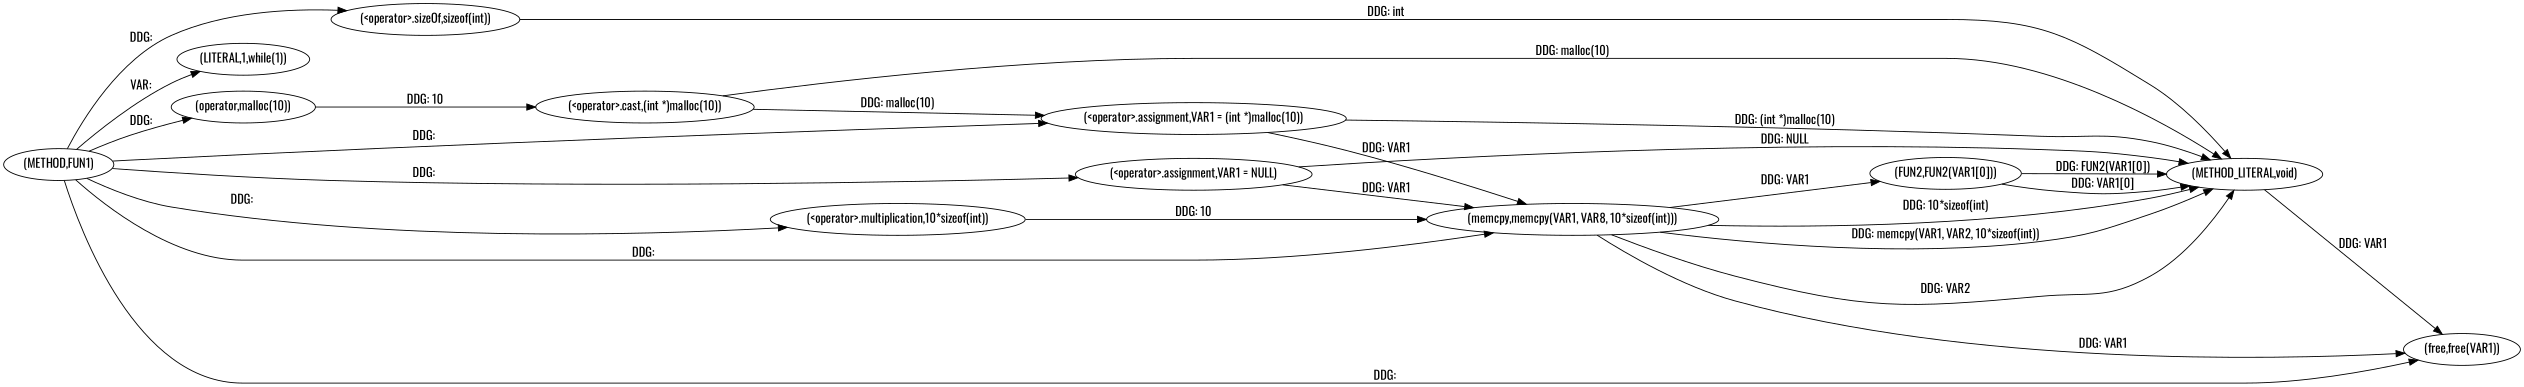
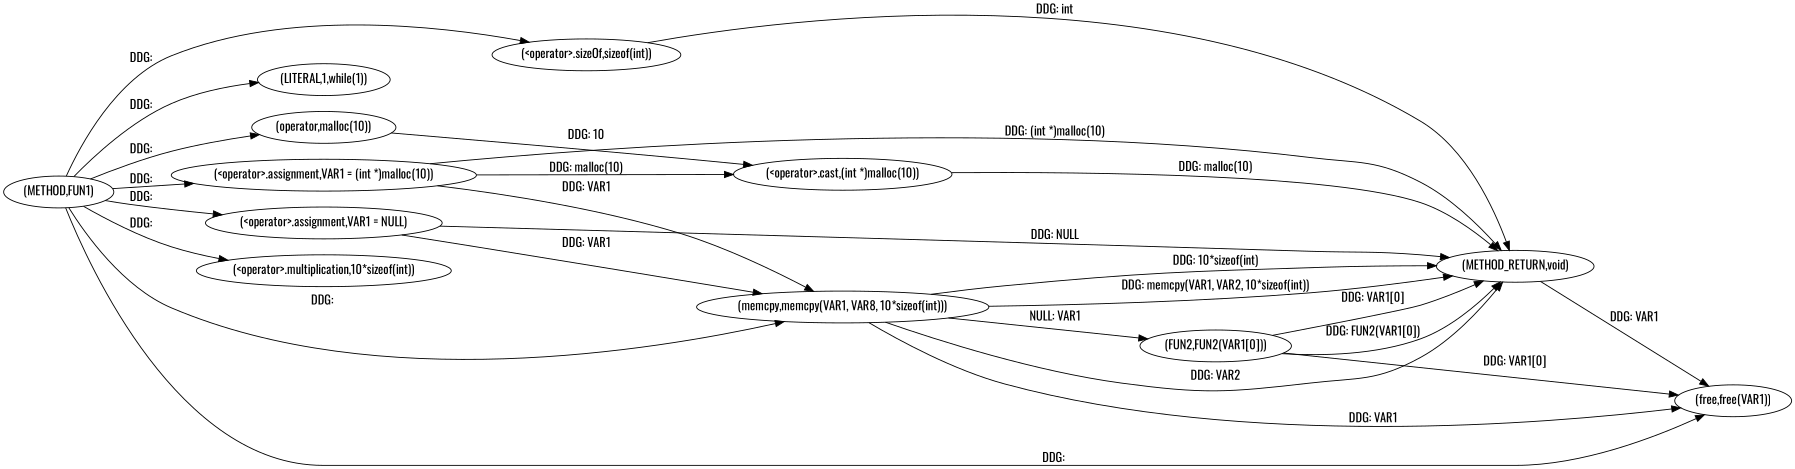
edge "(METHOD,FUN1)" -> "(LITERAL,1,while(1))": label "VAR: " -> "DDG: "
edge "(<operator>.cast,(int *)malloc(10))" -> "(<operator>.assignment,VAR1 = (int *)malloc(10))": reversed
node "(METHOD_LITERAL,void)": label "(METHOD_LITERAL,void)" -> "(METHOD_RETURN,void)"
edge "(memcpy,memcpy(VAR1, VAR8, 10*sizeof(int)))" -> "(FUN2,FUN2(VAR1[0]))": label "DDG: VAR1" -> "NULL: VAR1"
edge "(<operator>.multiplication,10*sizeof(int))" -> "(memcpy,memcpy(VAR1, VAR8, 10*sizeof(int)))": removed, label "DDG: 10"
edge "(FUN2,FUN2(VAR1[0]))" -> "(free,free(VAR1))": added, label "DDG: VAR1[0]"
